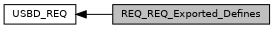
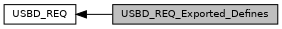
node "REQ_REQ_Exported_Defines": label "REQ_REQ_Exported_Defines" -> "USBD_REQ_Exported_Defines"
